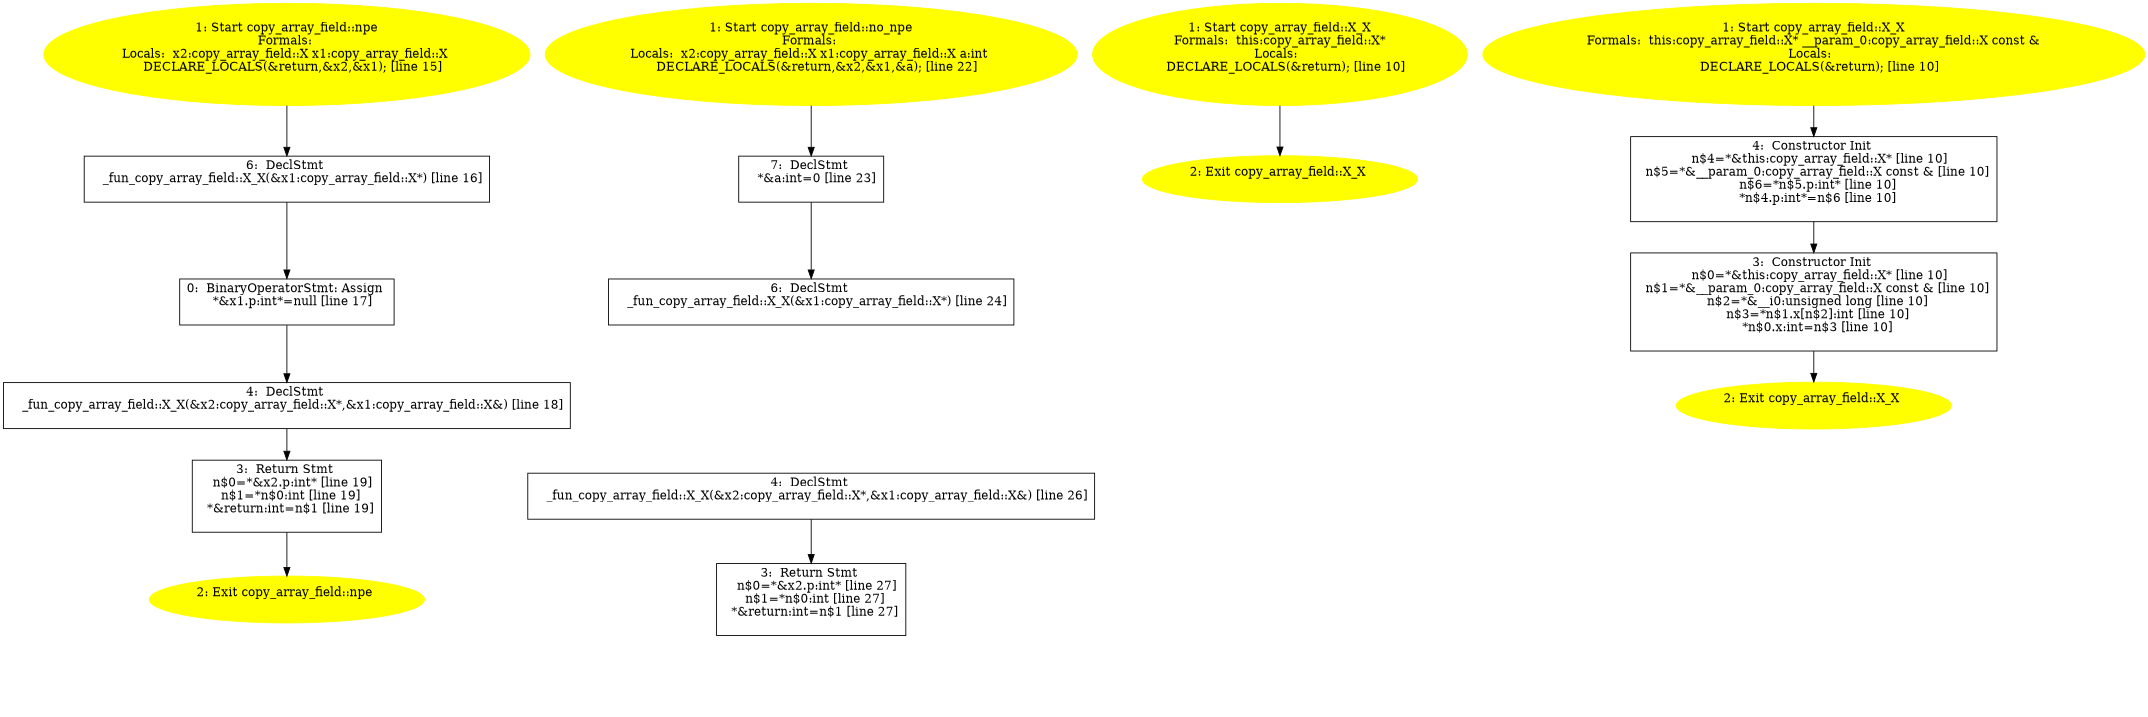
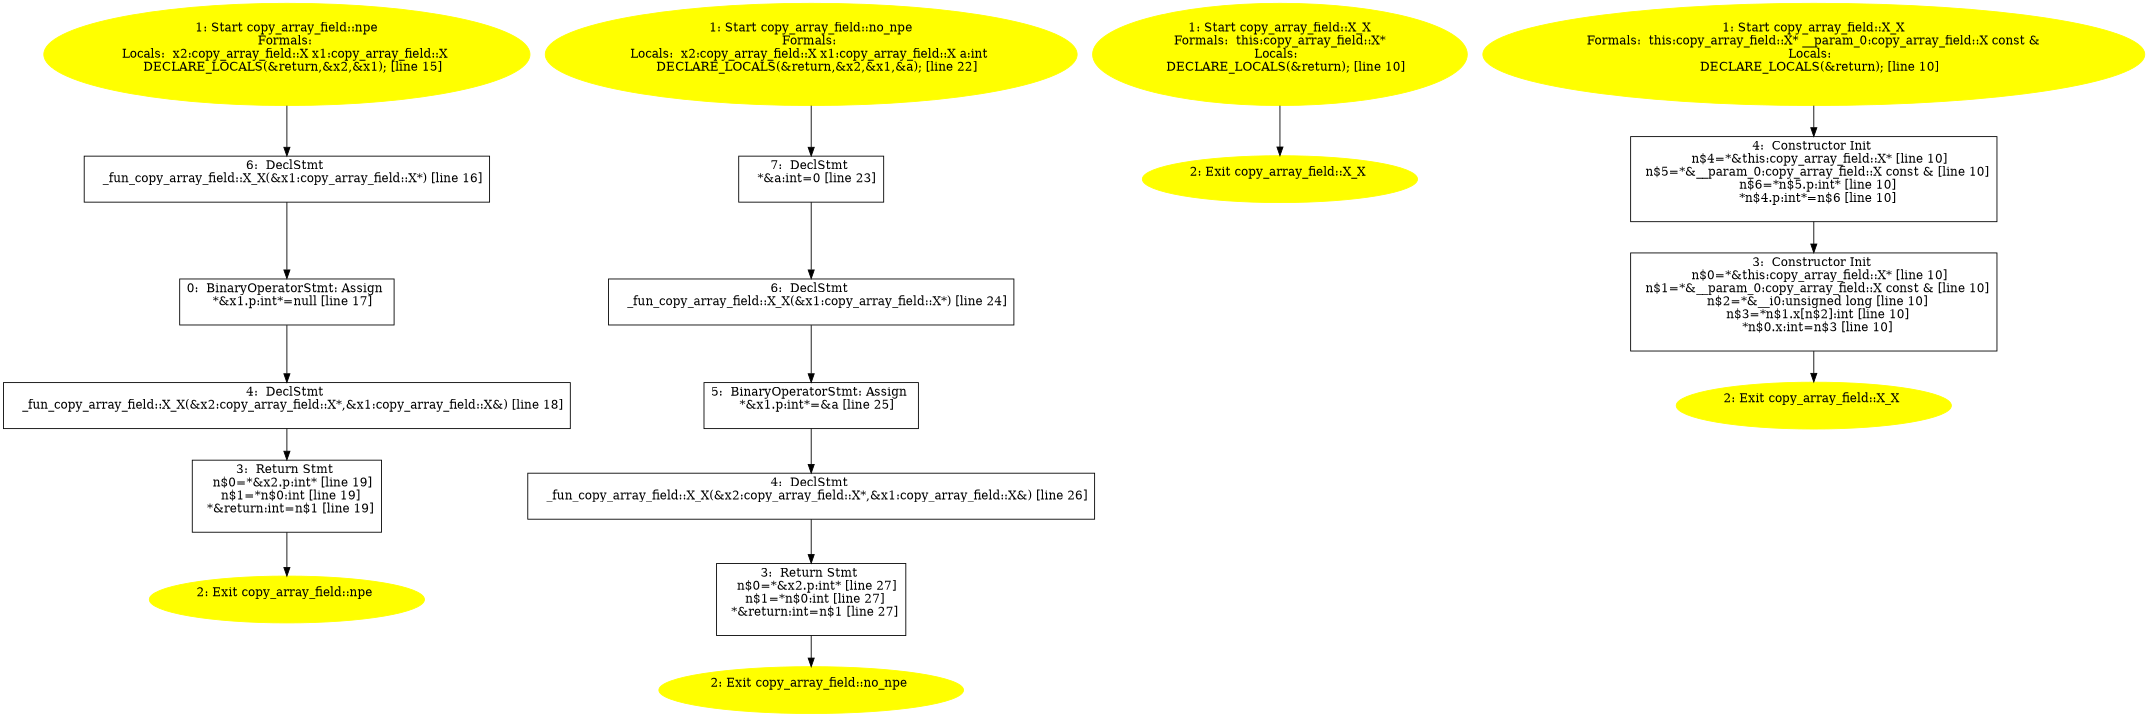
node "5:  BinaryOperatorStmt: Assign *&x1.p:int*=&a [line 25]": added
node "2: Exit copy_array_field::no_npe": added
